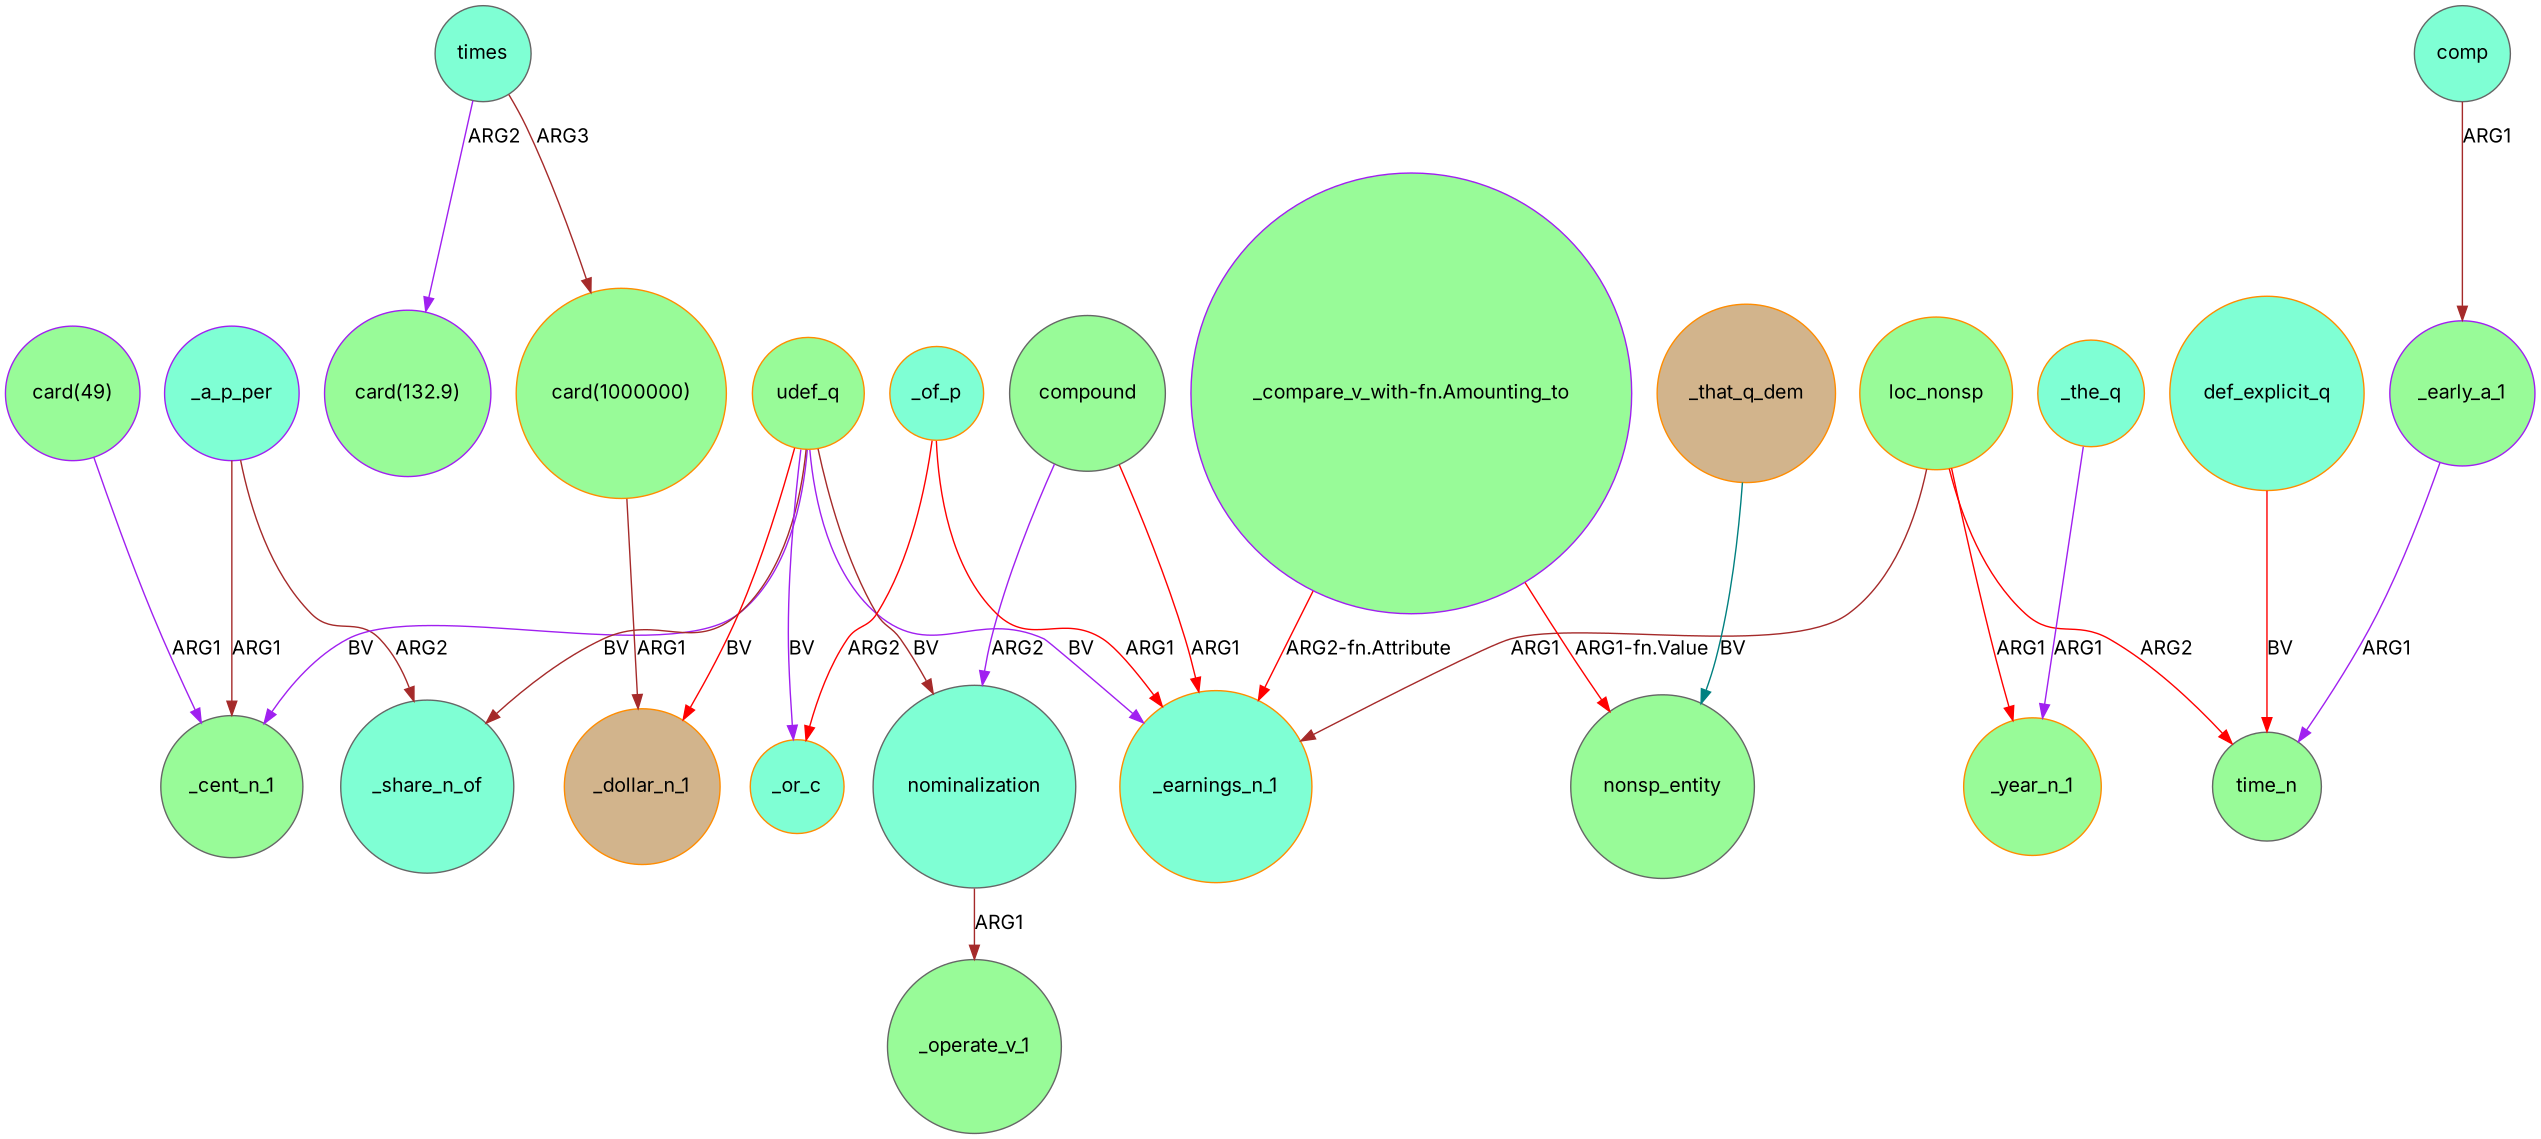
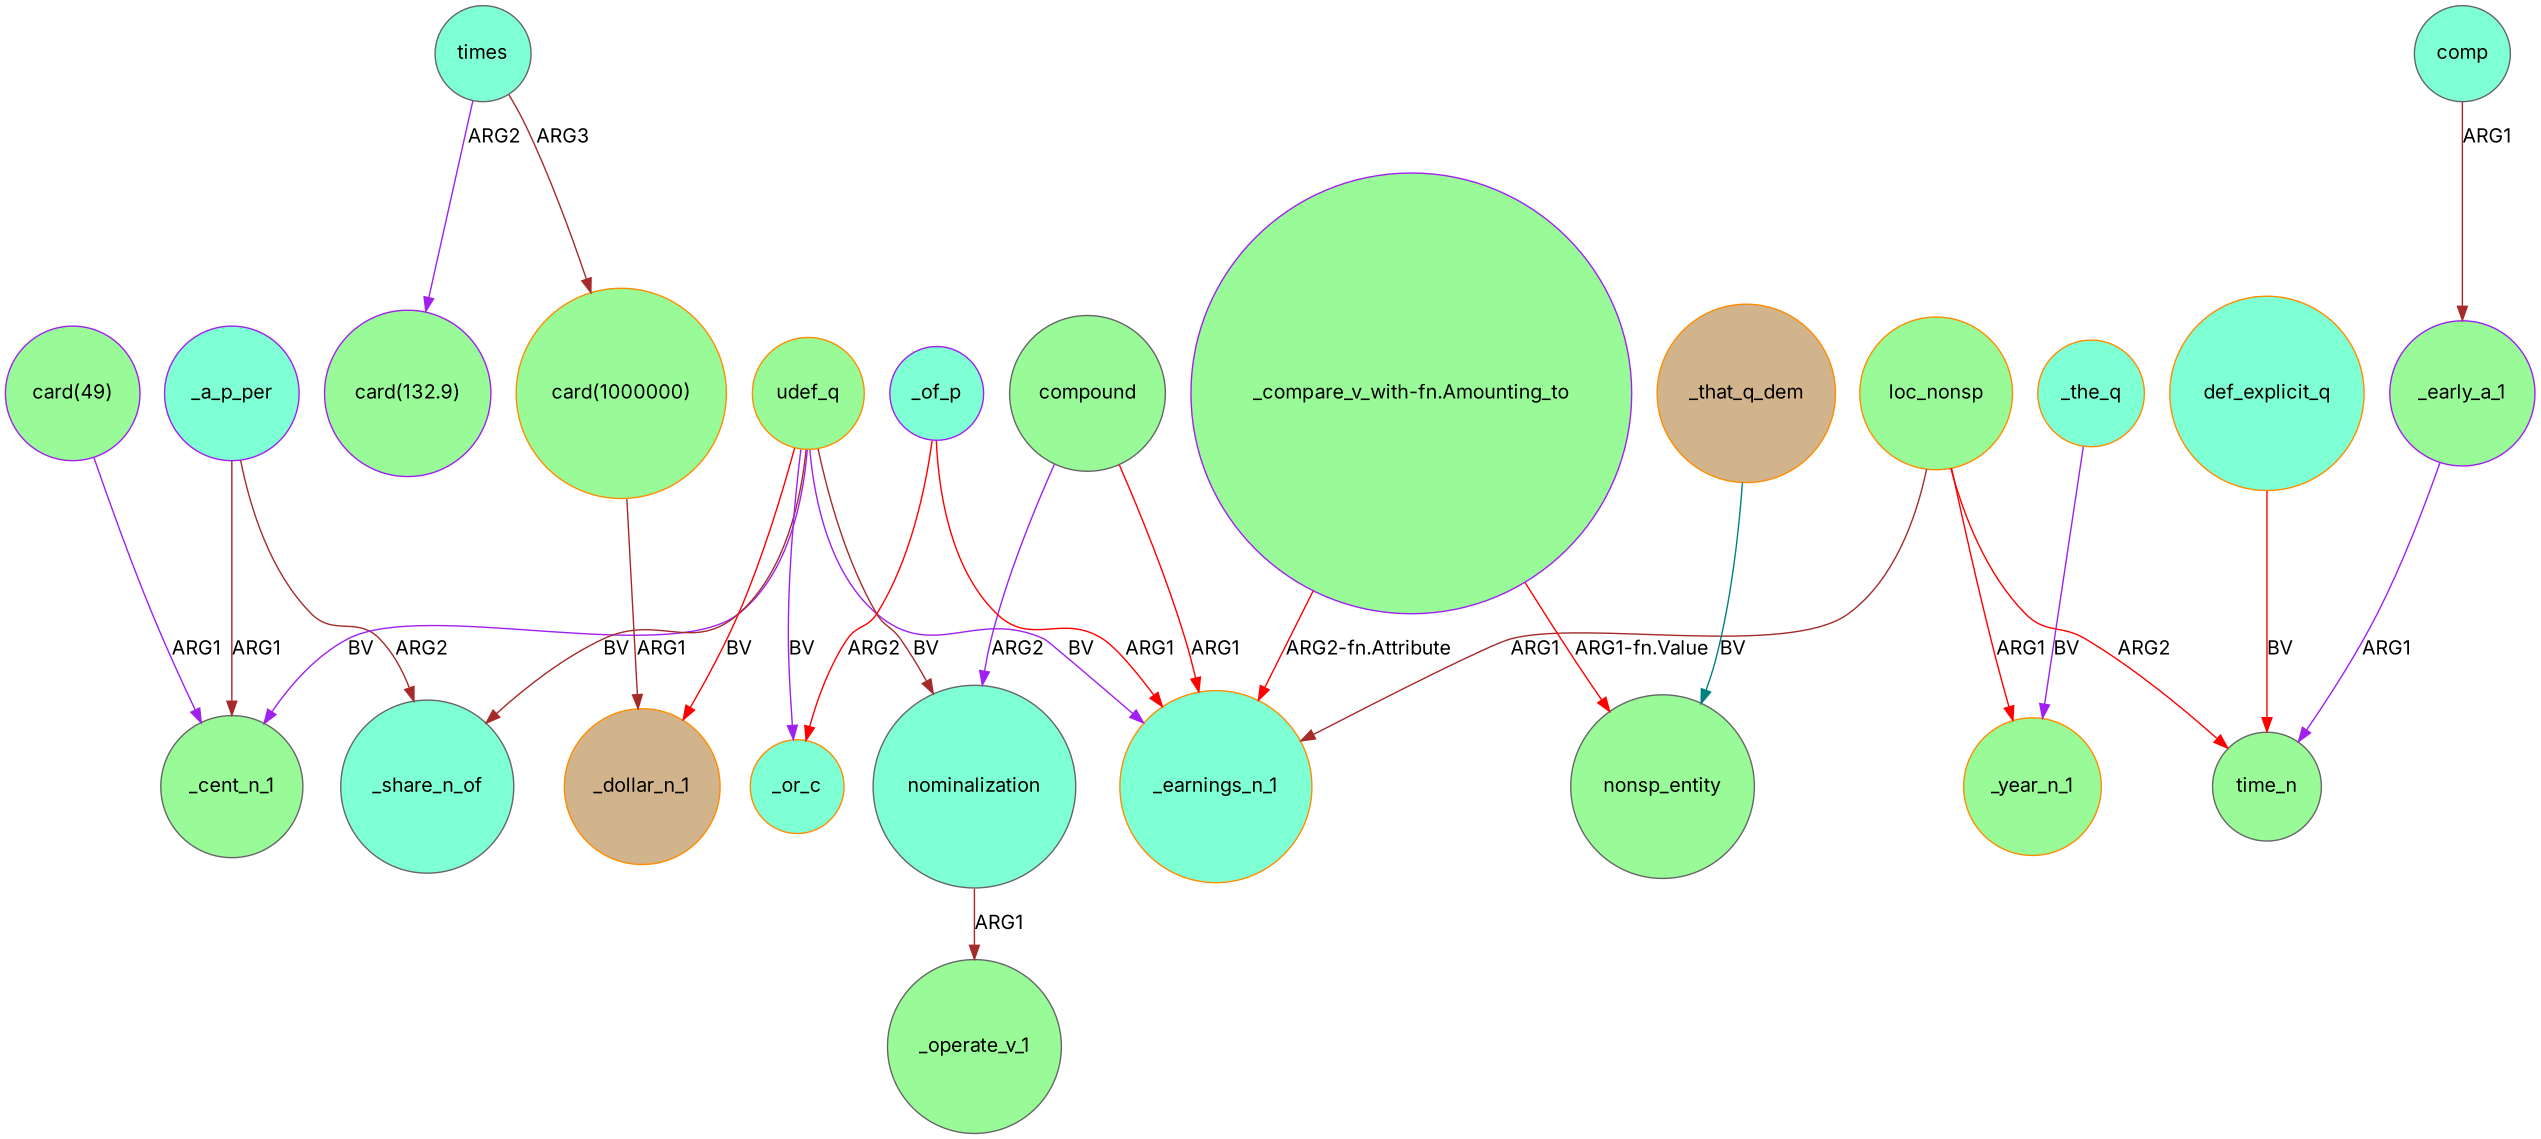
node "_of_p": color darkorange -> purple
edge "_the_q" -> "_year_n_1": label "ARG1" -> "BV"
